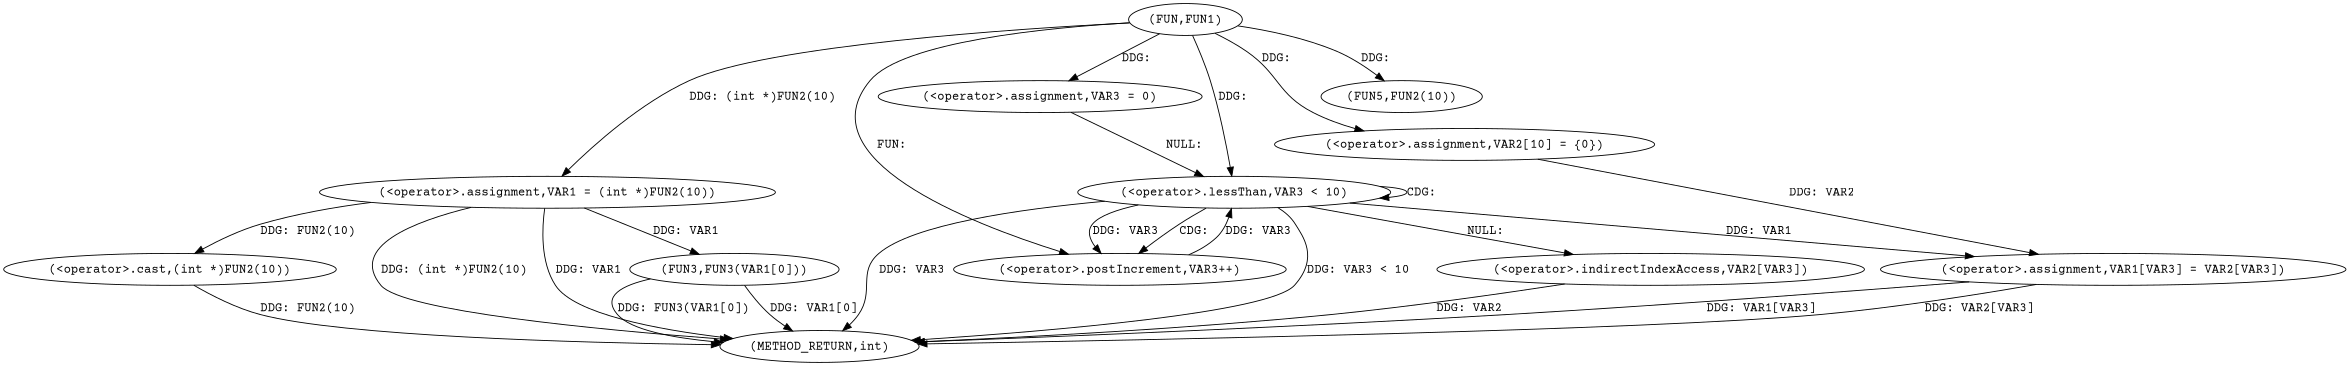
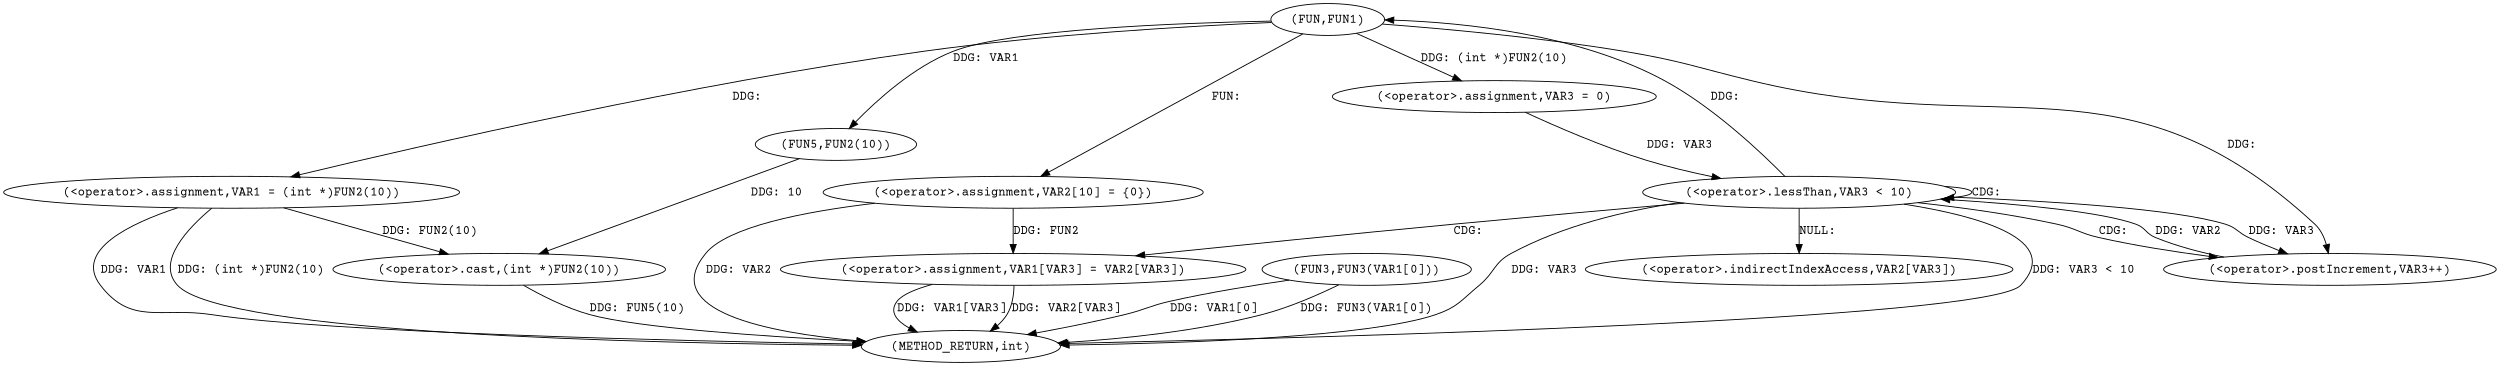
edge "(FUN,FUN1)" -> "(<operator>.assignment,VAR3 = 0)": label "DDG: " -> "DDG: (int *)FUN2(10)"
edge "(FUN,FUN1)" -> "(<operator>.assignment,VAR2[10] = {0})": label "DDG: " -> "FUN: "
edge "(FUN,FUN1)" -> "(FUN5,FUN2(10))": label "DDG: " -> "DDG: VAR1"
edge "(FUN,FUN1)" -> "(<operator>.assignment,VAR1 = (int *)FUN2(10))": label "DDG: (int *)FUN2(10)" -> "DDG: "
edge "(FUN,FUN1)" -> "(<operator>.lessThan,VAR3 < 10)": reversed
edge "(FUN,FUN1)" -> "(<operator>.postIncrement,VAR3++)": label "FUN: " -> "DDG: "
edge "(<operator>.assignment,VAR3 = 0)" -> "(<operator>.lessThan,VAR3 < 10)": label "NULL: " -> "DDG: VAR3"
edge "(<operator>.assignment,VAR2[10] = {0})" -> "(<operator>.assignment,VAR1[VAR3] = VAR2[VAR3])": label "DDG: VAR2" -> "DDG: FUN2"
edge "(FUN5,FUN2(10))" -> "(<operator>.cast,(int *)FUN2(10))": added, label "DDG: 10"
edge "(<operator>.assignment,VAR1 = (int *)FUN2(10))" -> "(FUN3,FUN3(VAR1[0]))": removed, label "DDG: VAR1"
edge "(<operator>.postIncrement,VAR3++)" -> "(<operator>.lessThan,VAR3 < 10)": label "DDG: VAR3" -> "DDG: VAR2"
edge "(<operator>.lessThan,VAR3 < 10)" -> "(<operator>.assignment,VAR1[VAR3] = VAR2[VAR3])": label "DDG: VAR1" -> "CDG: "
edge "(<operator>.cast,(int *)FUN2(10))" -> "(METHOD_RETURN,int)": label "DDG: FUN2(10)" -> "DDG: FUN5(10)"
edge "(<operator>.indirectIndexAccess,VAR2[VAR3])" -> "(METHOD_RETURN,int)": now "(<operator>.assignment,VAR2[10] = {0})" -> "(METHOD_RETURN,int)"
